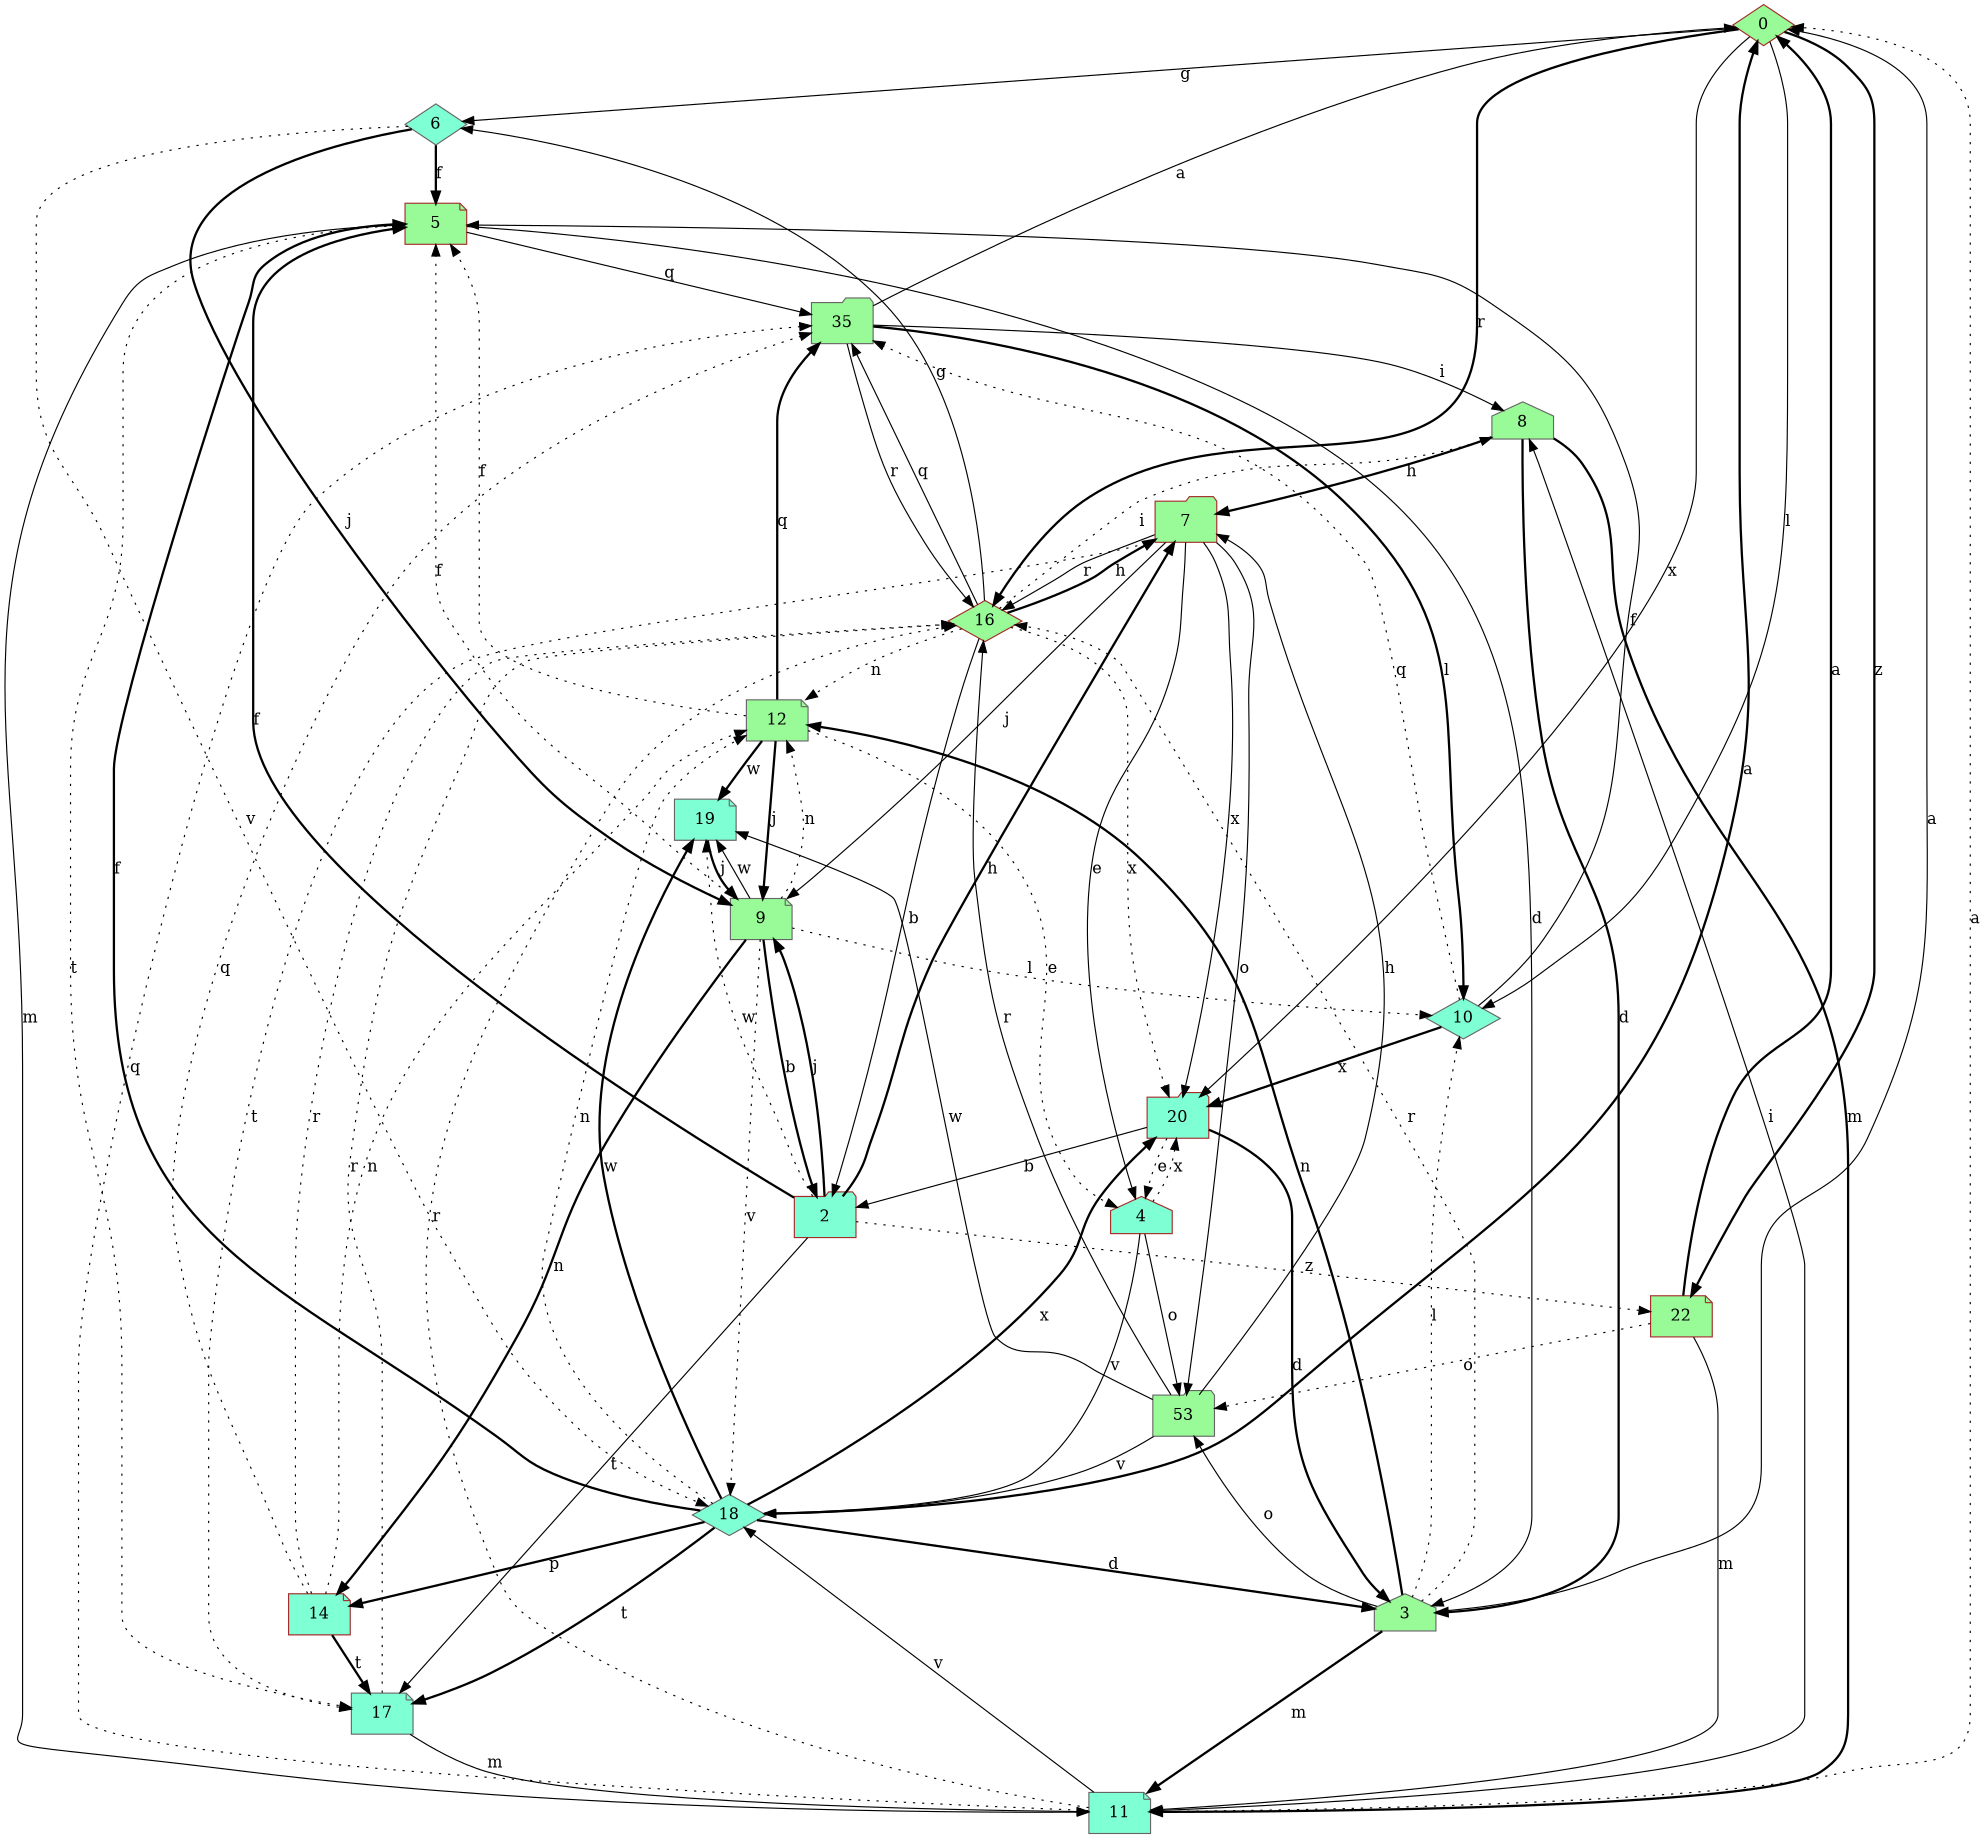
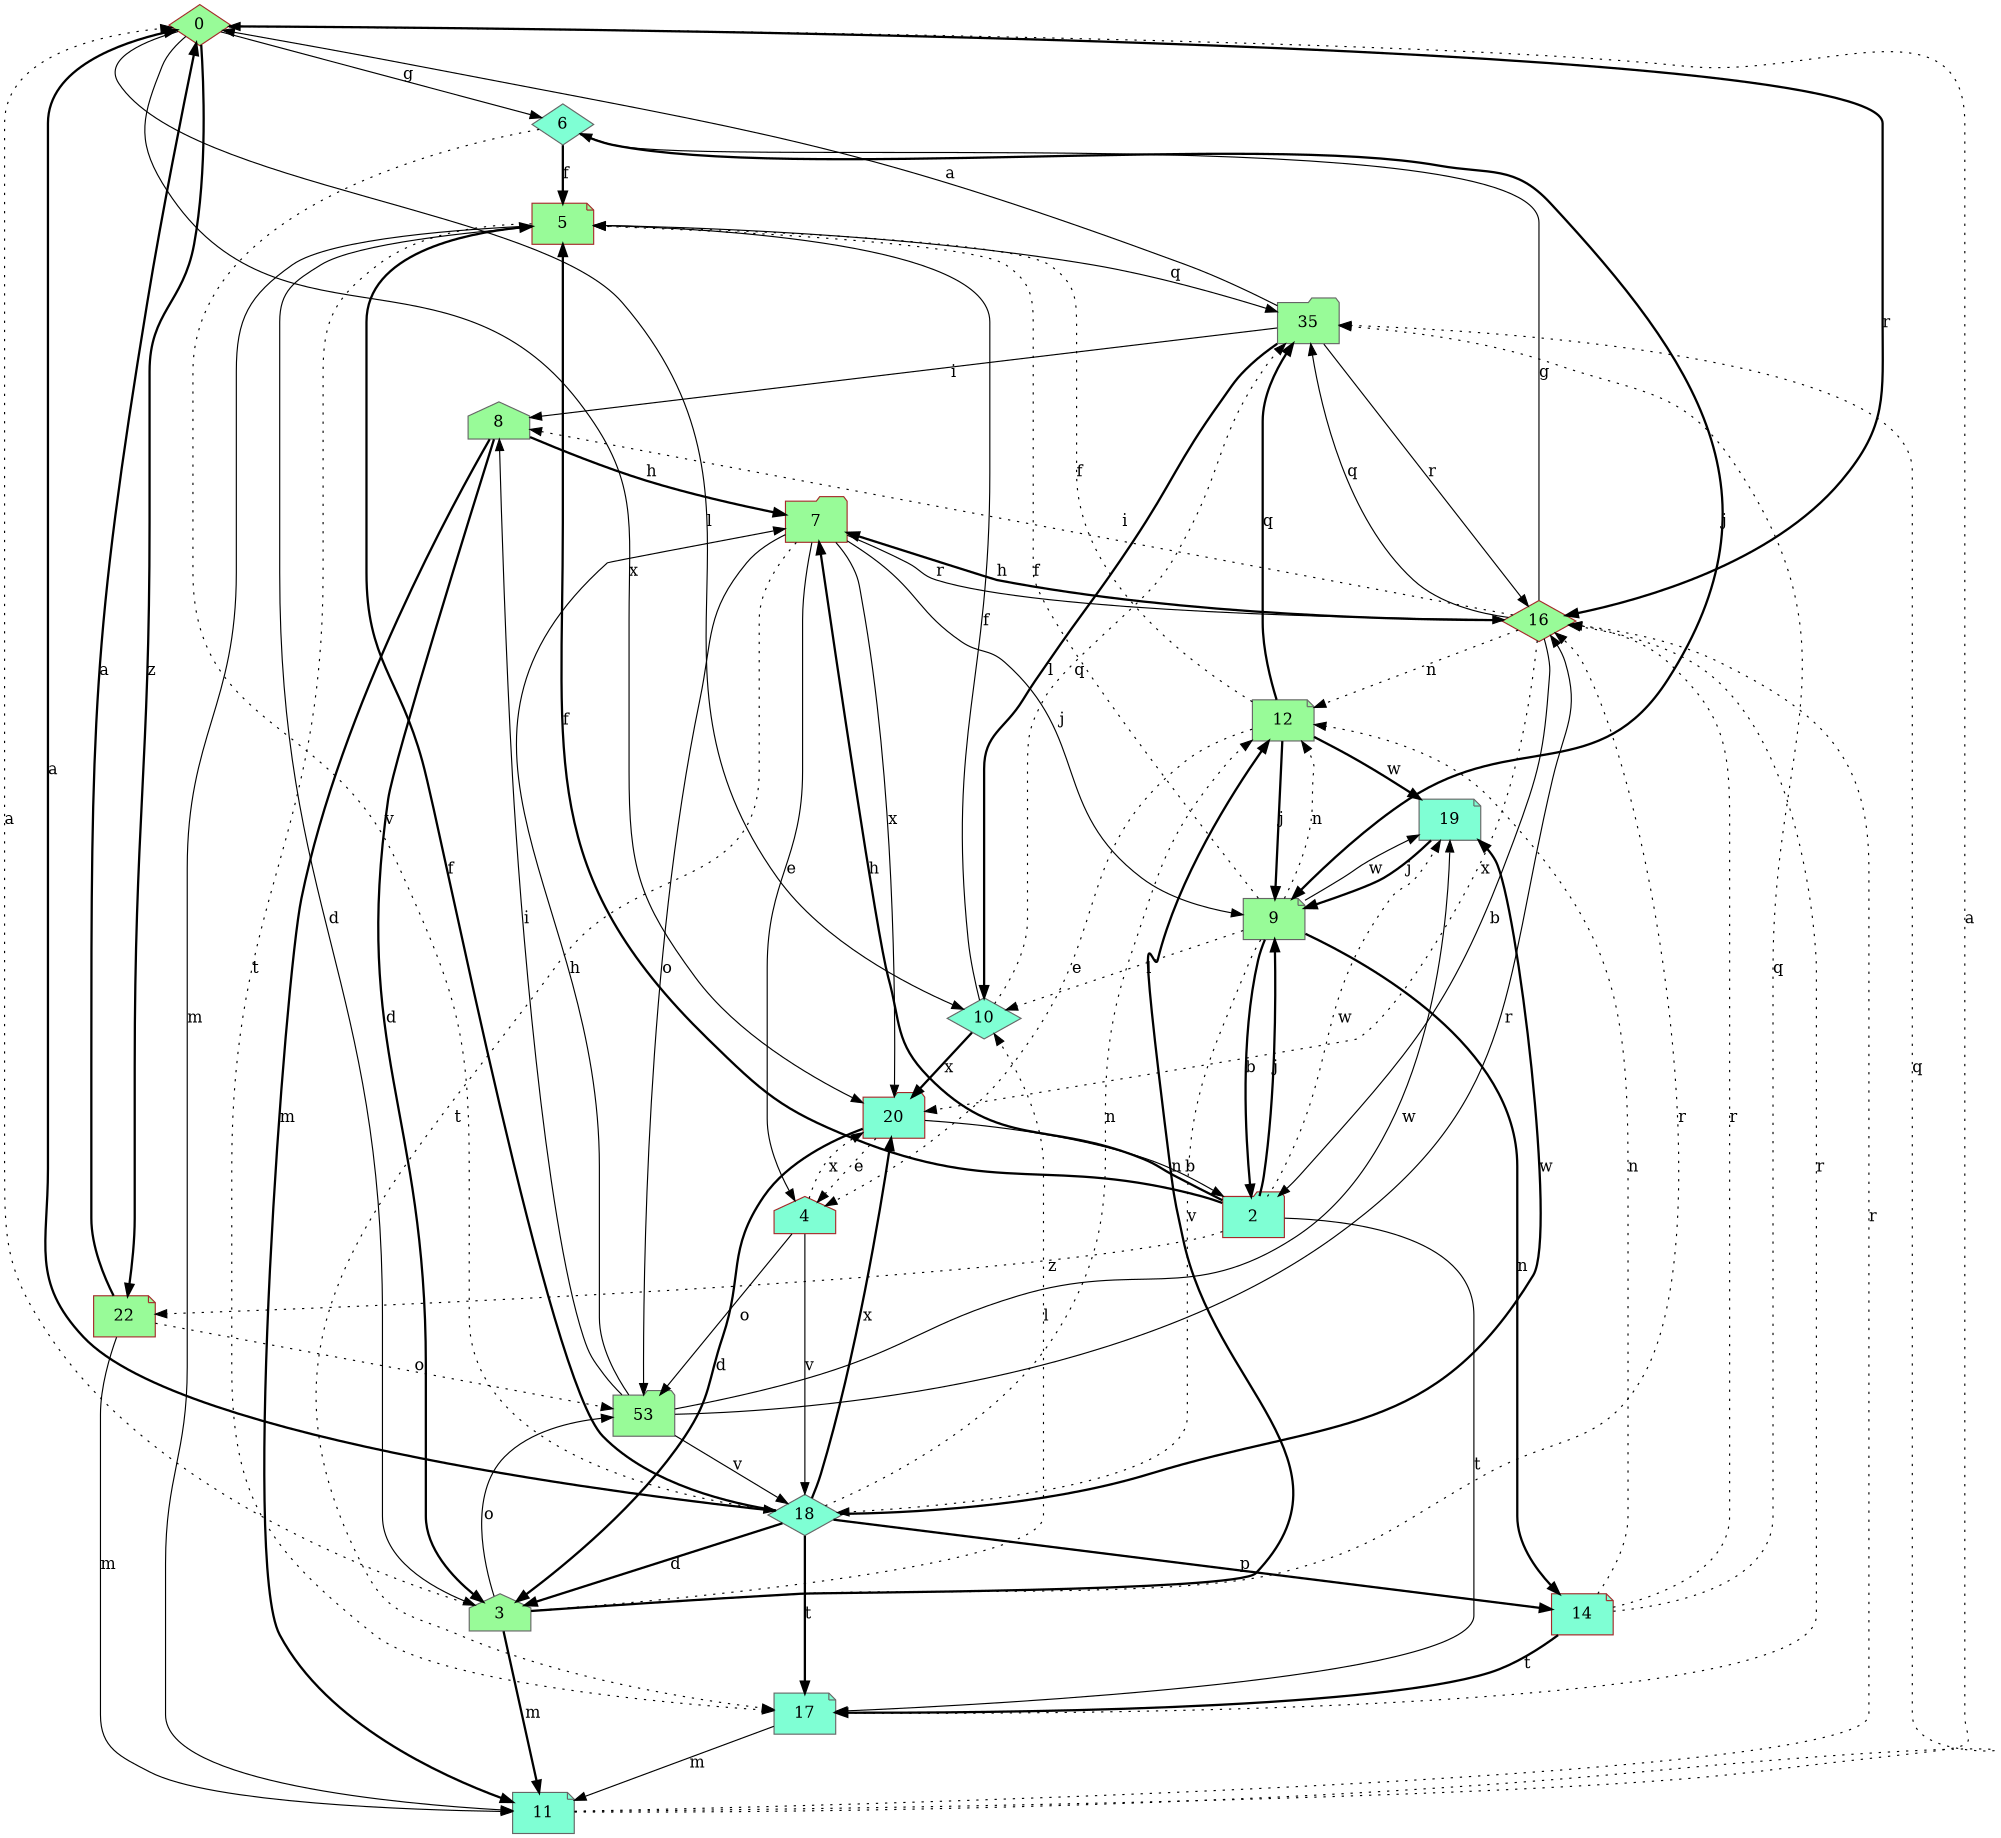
edge "3" -> "0": style solid -> dotted
edge "11" -> "8": now "53" -> "8"
edge "11" -> "18": removed, label "v"
